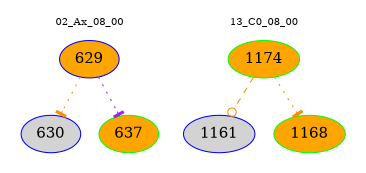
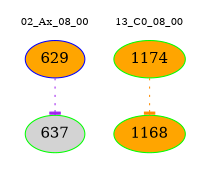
node "630": removed
node "637": fillcolor orange -> lightgrey
node "1161": removed
